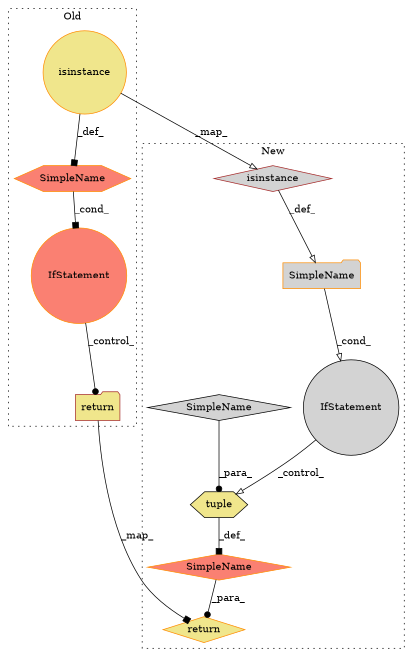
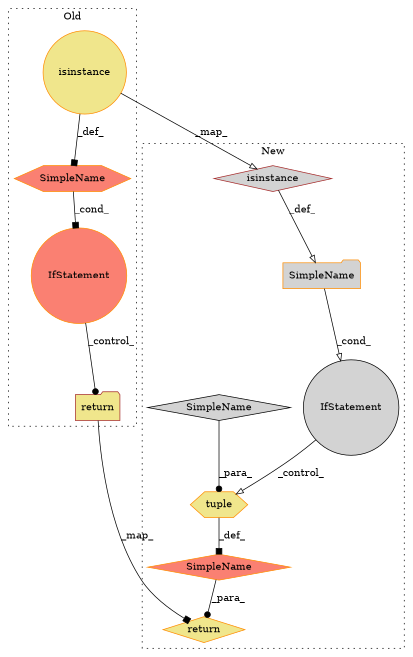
node "tuple": color black -> darkorange
